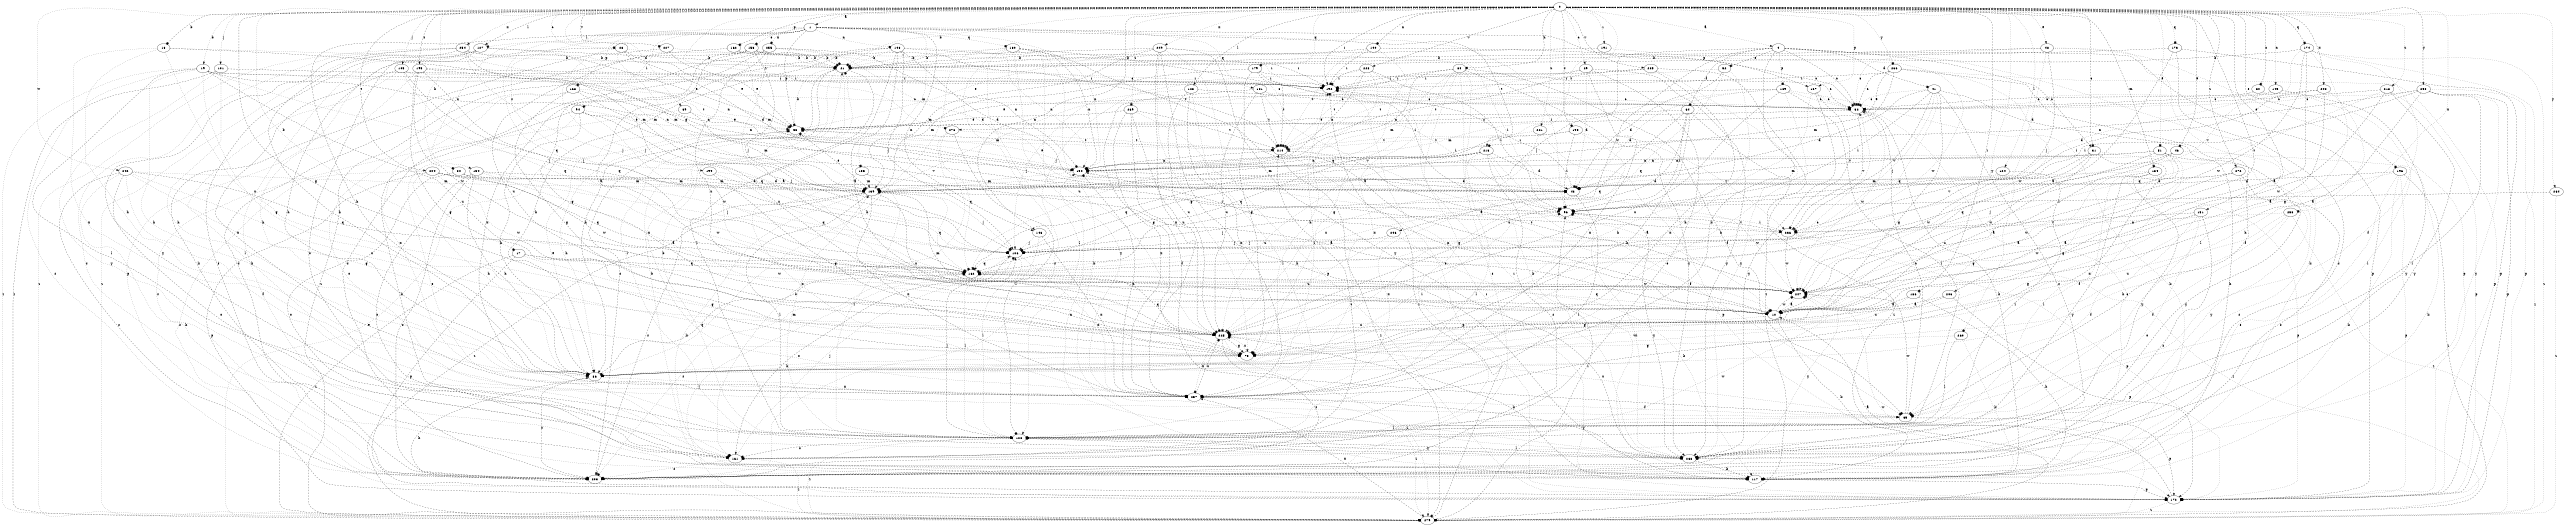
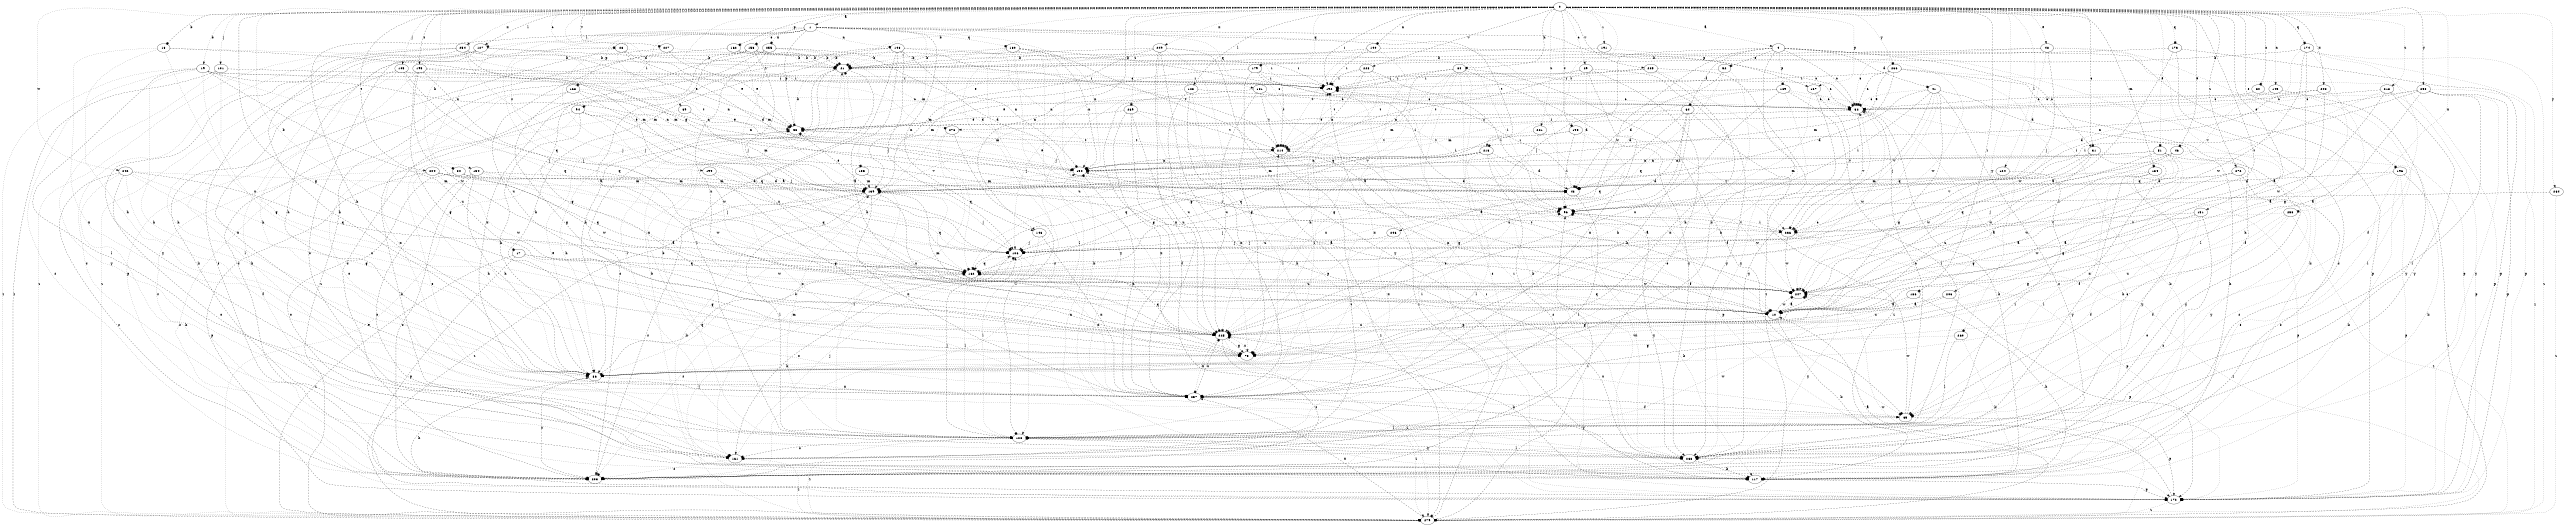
edge "253" -> "236": label "n" -> "v"
